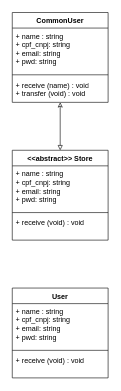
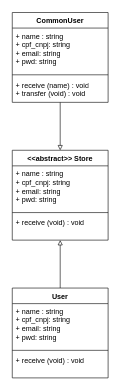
edge "CommonUser" -- "<<abstract>> Store": arrowhead classic -> none
edge "User" -> "<<abstract>> Store": added
